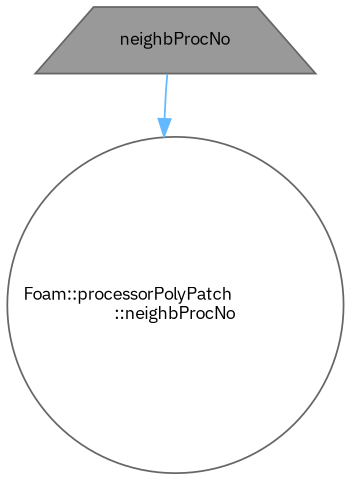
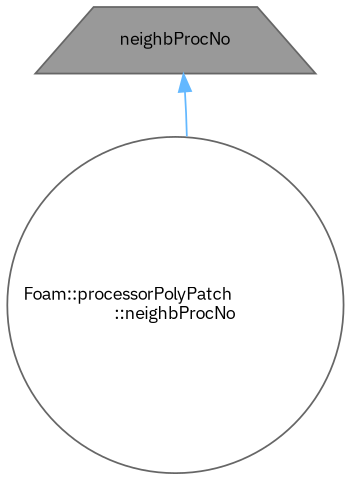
edge "neighbProcNo" -> "Foam::processorPolyPatch ::neighbProcNo": reversed
